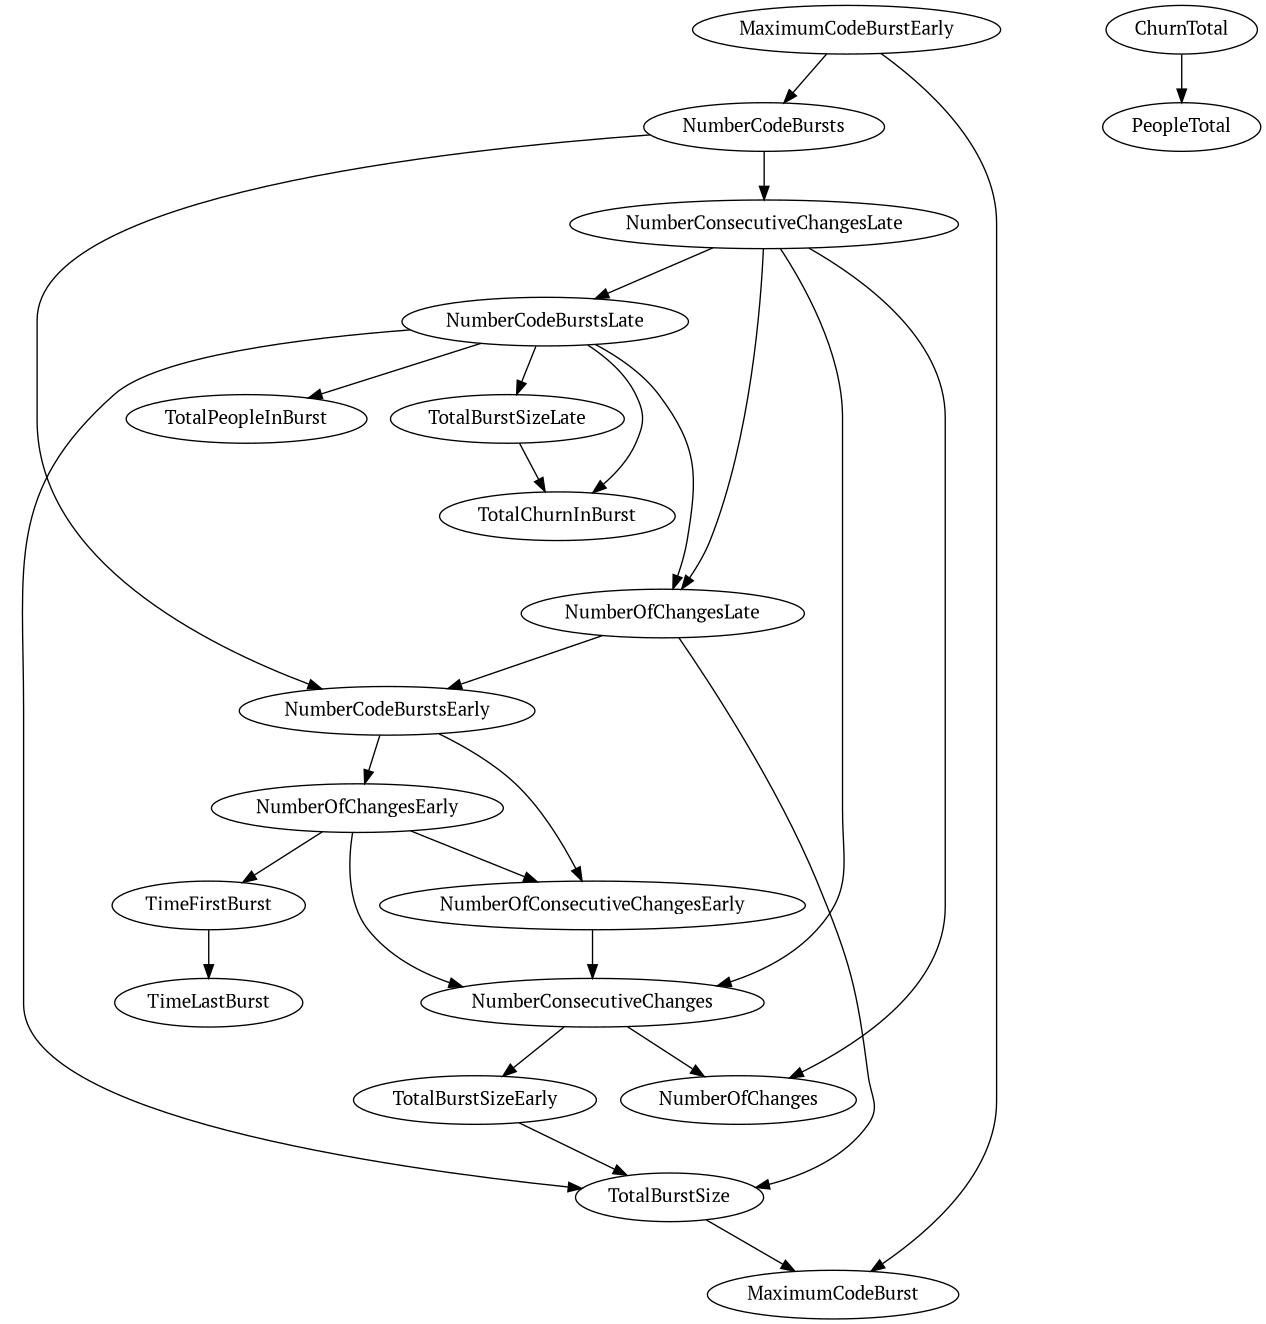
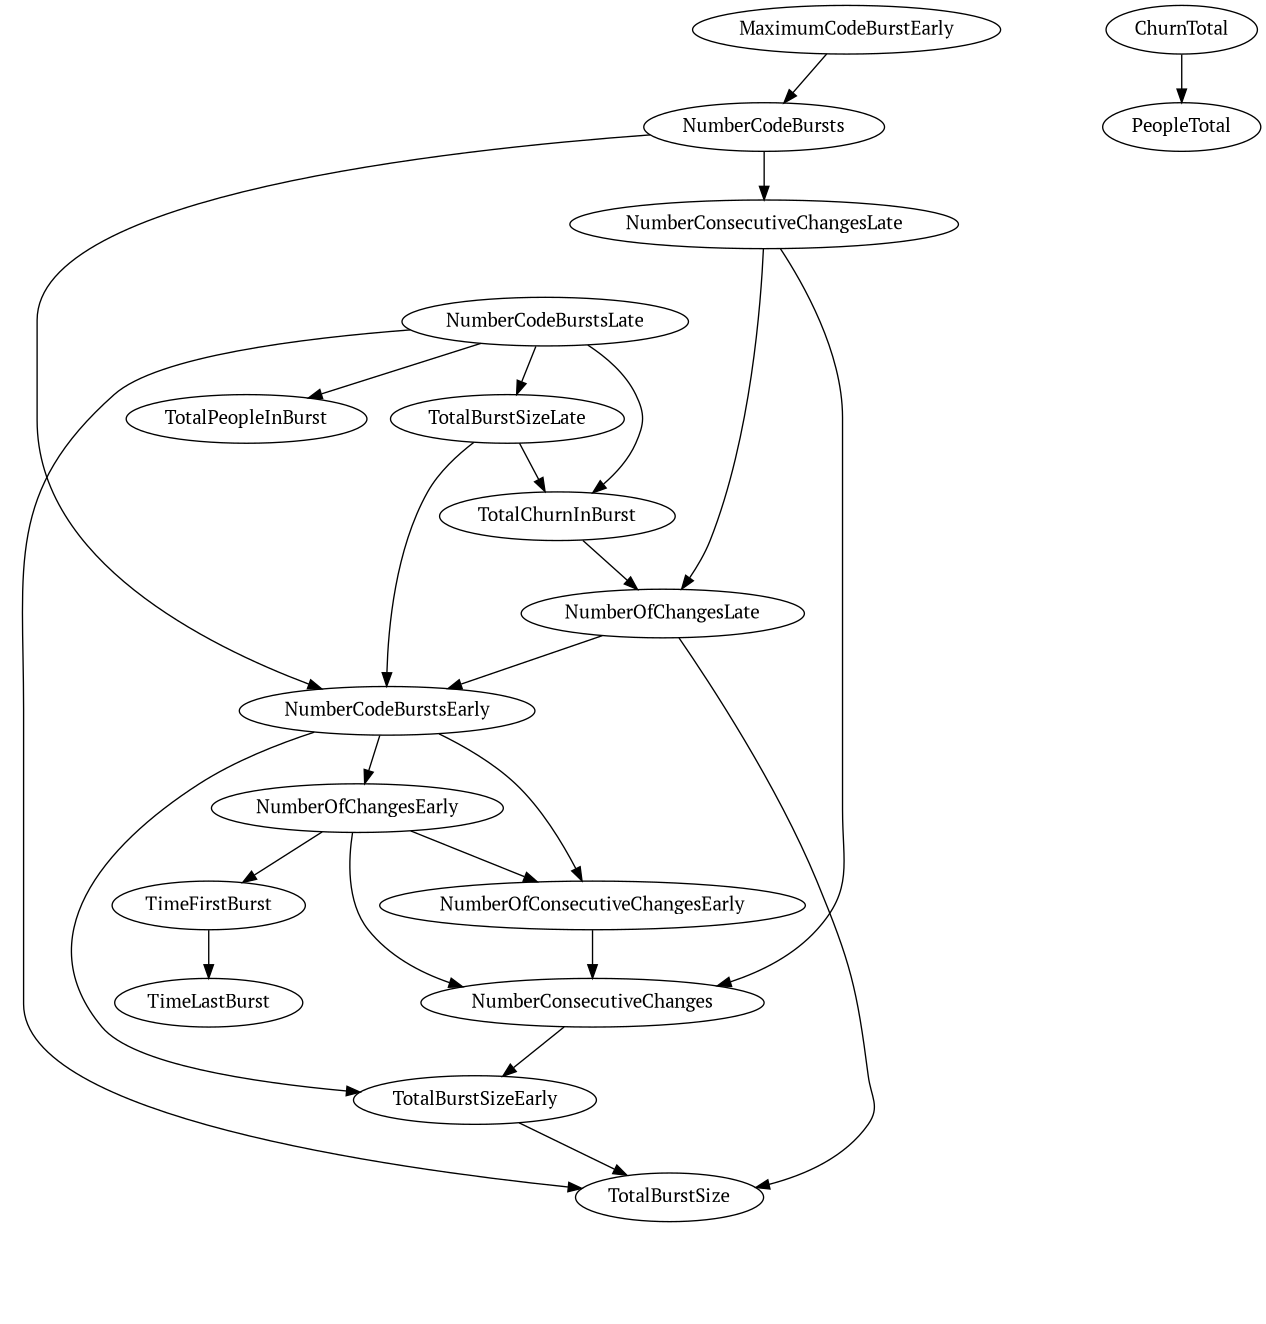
edge "NumberConsecutiveChangesLate" -> "NumberCodeBurstsLate": removed
edge "NumberCodeBurstsLate" -> "NumberOfChangesLate": now "TotalChurnInBurst" -> "NumberOfChangesLate"
edge "TotalBurstSizeLate" -> "NumberCodeBurstsEarly": added
edge "NumberCodeBurstsEarly" -> "TotalBurstSizeEarly": added
node "NumberOfChanges": removed
node "MaximumCodeBurst": removed
